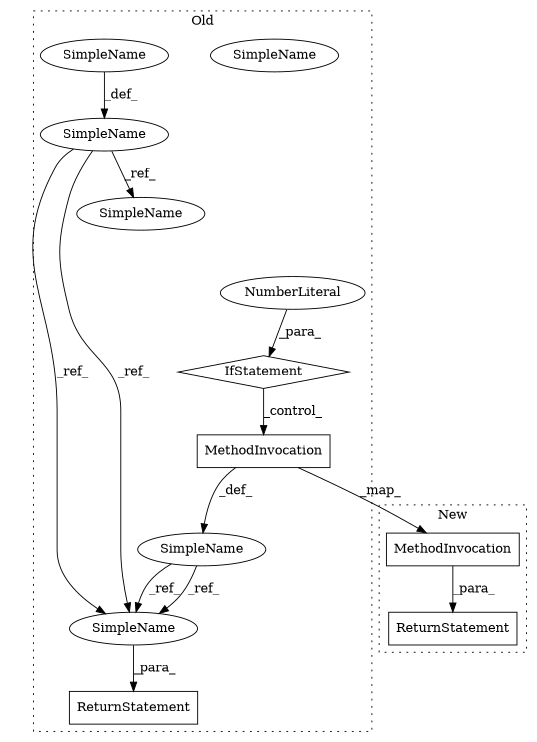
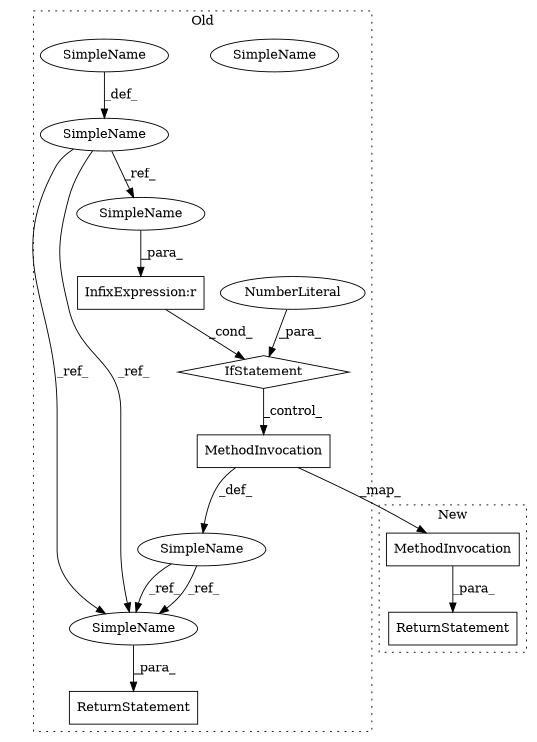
node "InfixExpression:r": added
